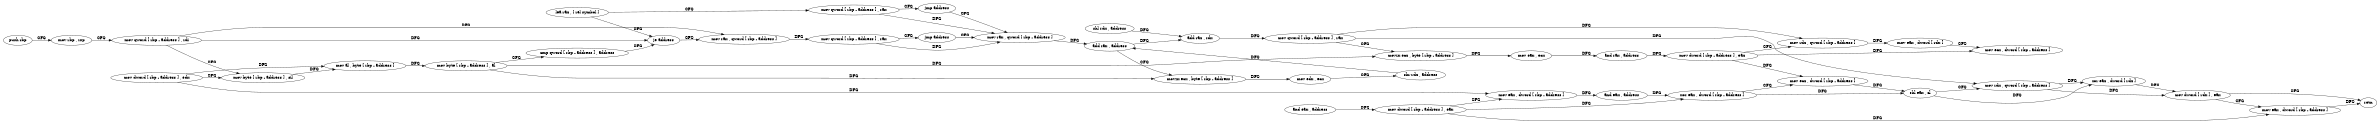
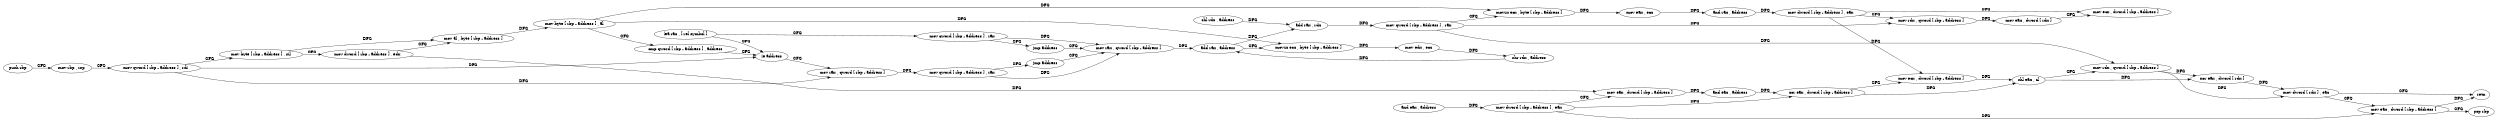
edge "mov dword [ rbp - address ] , edx" -> "mov al , byte [ rbp - address ]": label "DFG" -> "CFG"
edge "mov edx , ecx" -> "shr rdx , address": label "CFG" -> "DFG"
edge "mov dword [ rbp - address ] , edx" -> "mov byte [ rbp - address ] , sil": reversed
node "pop rbp": added
